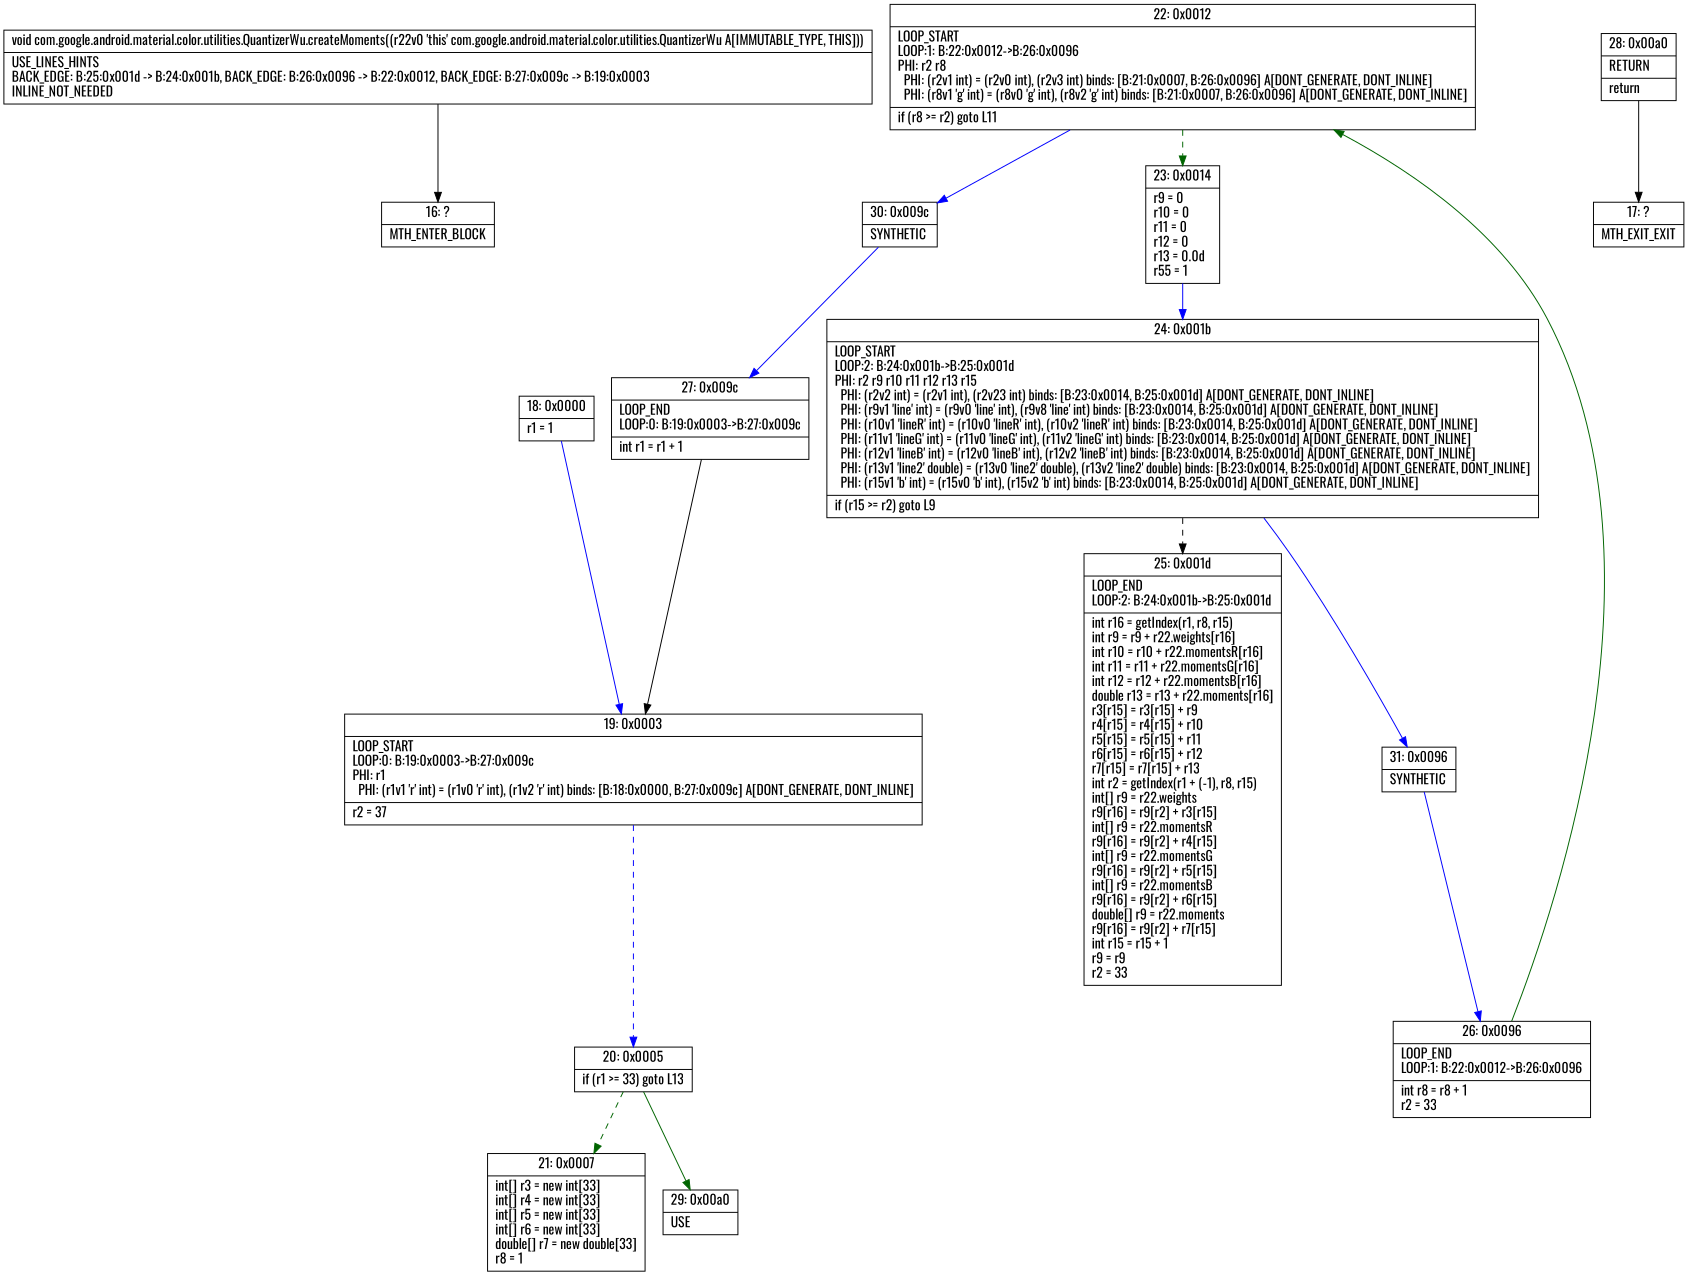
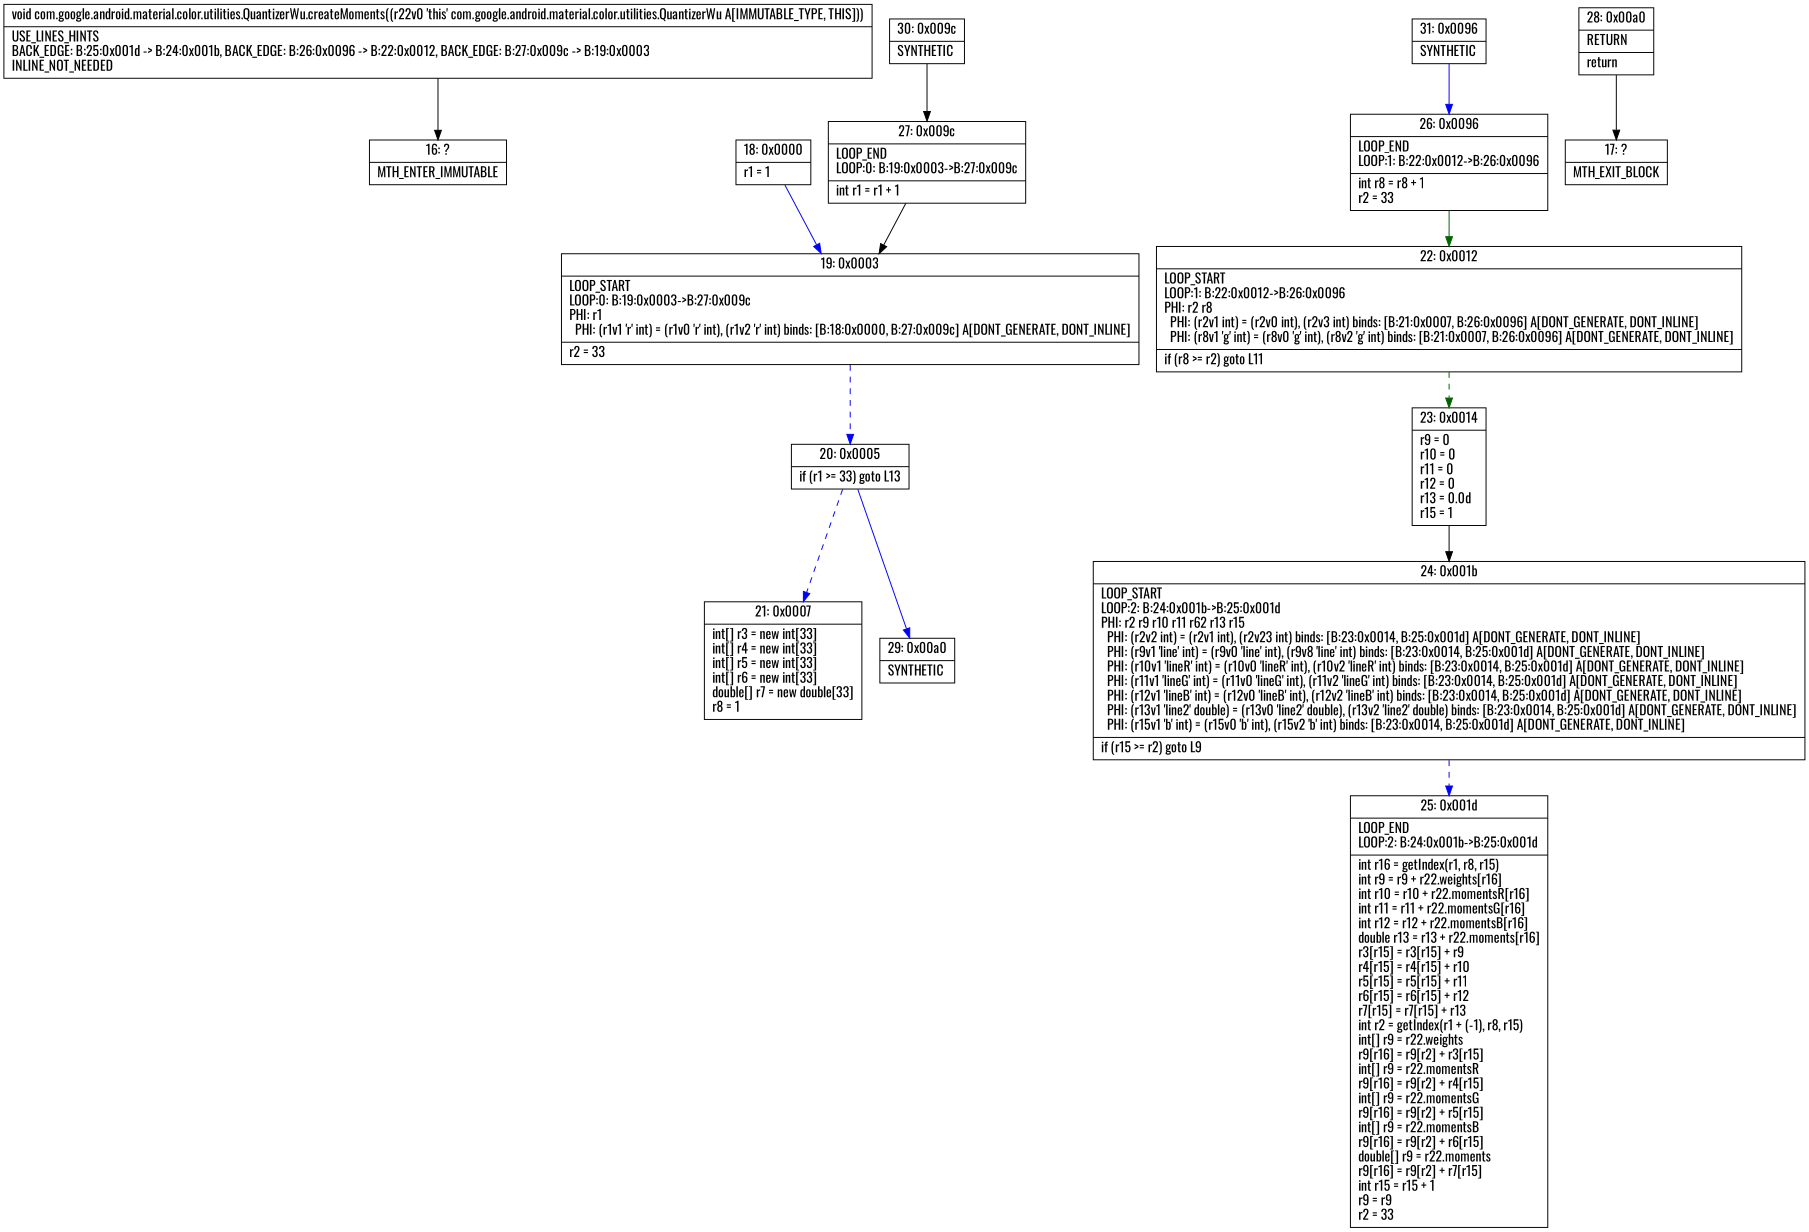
edge "22: 0x0012" -> "30: 0x009c": removed
node "16: ?": text "MTH_ENTER_BLOCK" -> "MTH_ENTER_IMMUTABLE"
node "17: ?": text "MTH_EXIT_EXIT" -> "MTH_EXIT_BLOCK"
node "23: 0x0014": text "r55 = 1" -> "r15 = 1"
edge "23: 0x0014" -> "24: 0x001b": color blue -> black
edge "30: 0x009c" -> "27: 0x009c": color blue -> black
node "24: 0x001b": text "PHI: r2 r9 r10 r11 r12 r13 r15" -> "PHI: r2 r9 r10 r11 r62 r13 r15"
edge "24: 0x001b" -> "25: 0x001d": color black -> blue
edge "24: 0x001b" -> "31: 0x0096": removed
node "19: 0x0003": text "r2 = 37" -> "r2 = 33"
edge "20: 0x0005" -> "21: 0x0007": color darkgreen -> blue
edge "20: 0x0005" -> "29: 0x00a0": color darkgreen -> blue
node "29: 0x00a0": text "USE" -> "SYNTHETIC"
